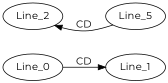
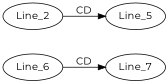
edge "Line_5" -> "Line_2": reversed
node "Line_0": label "Line_0" -> "Line_6"
node "Line_1": label "Line_1" -> "Line_7"
